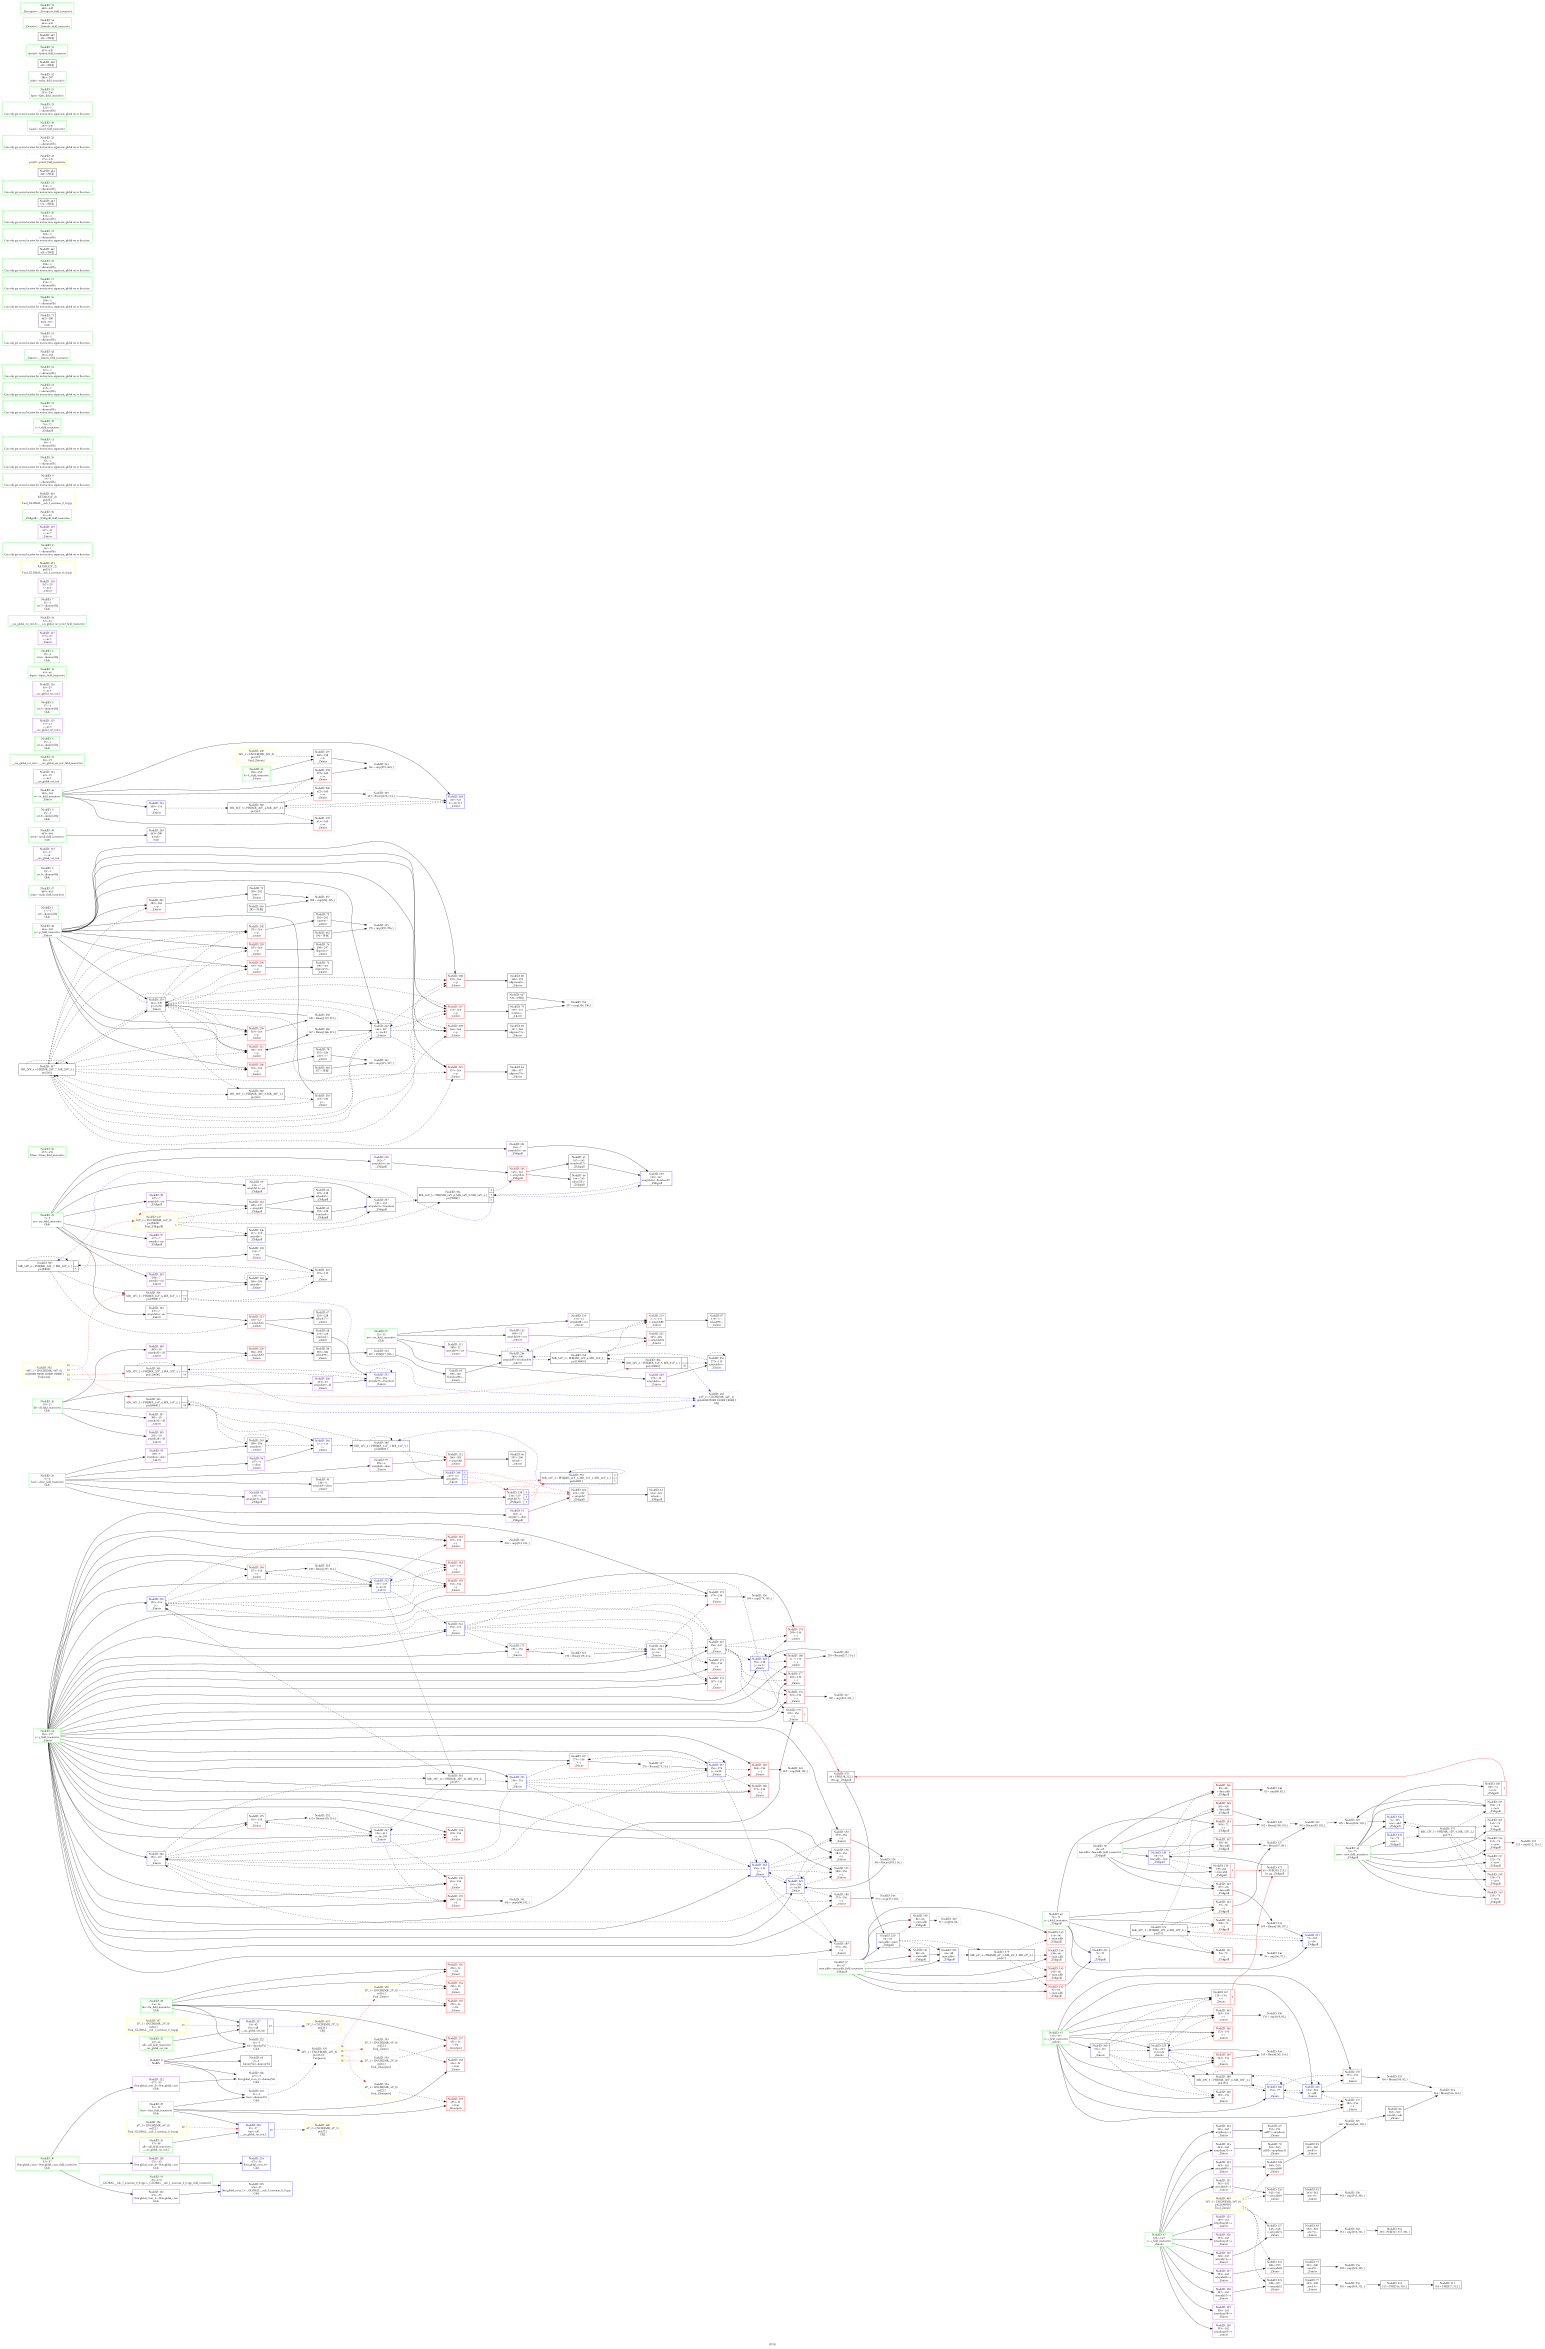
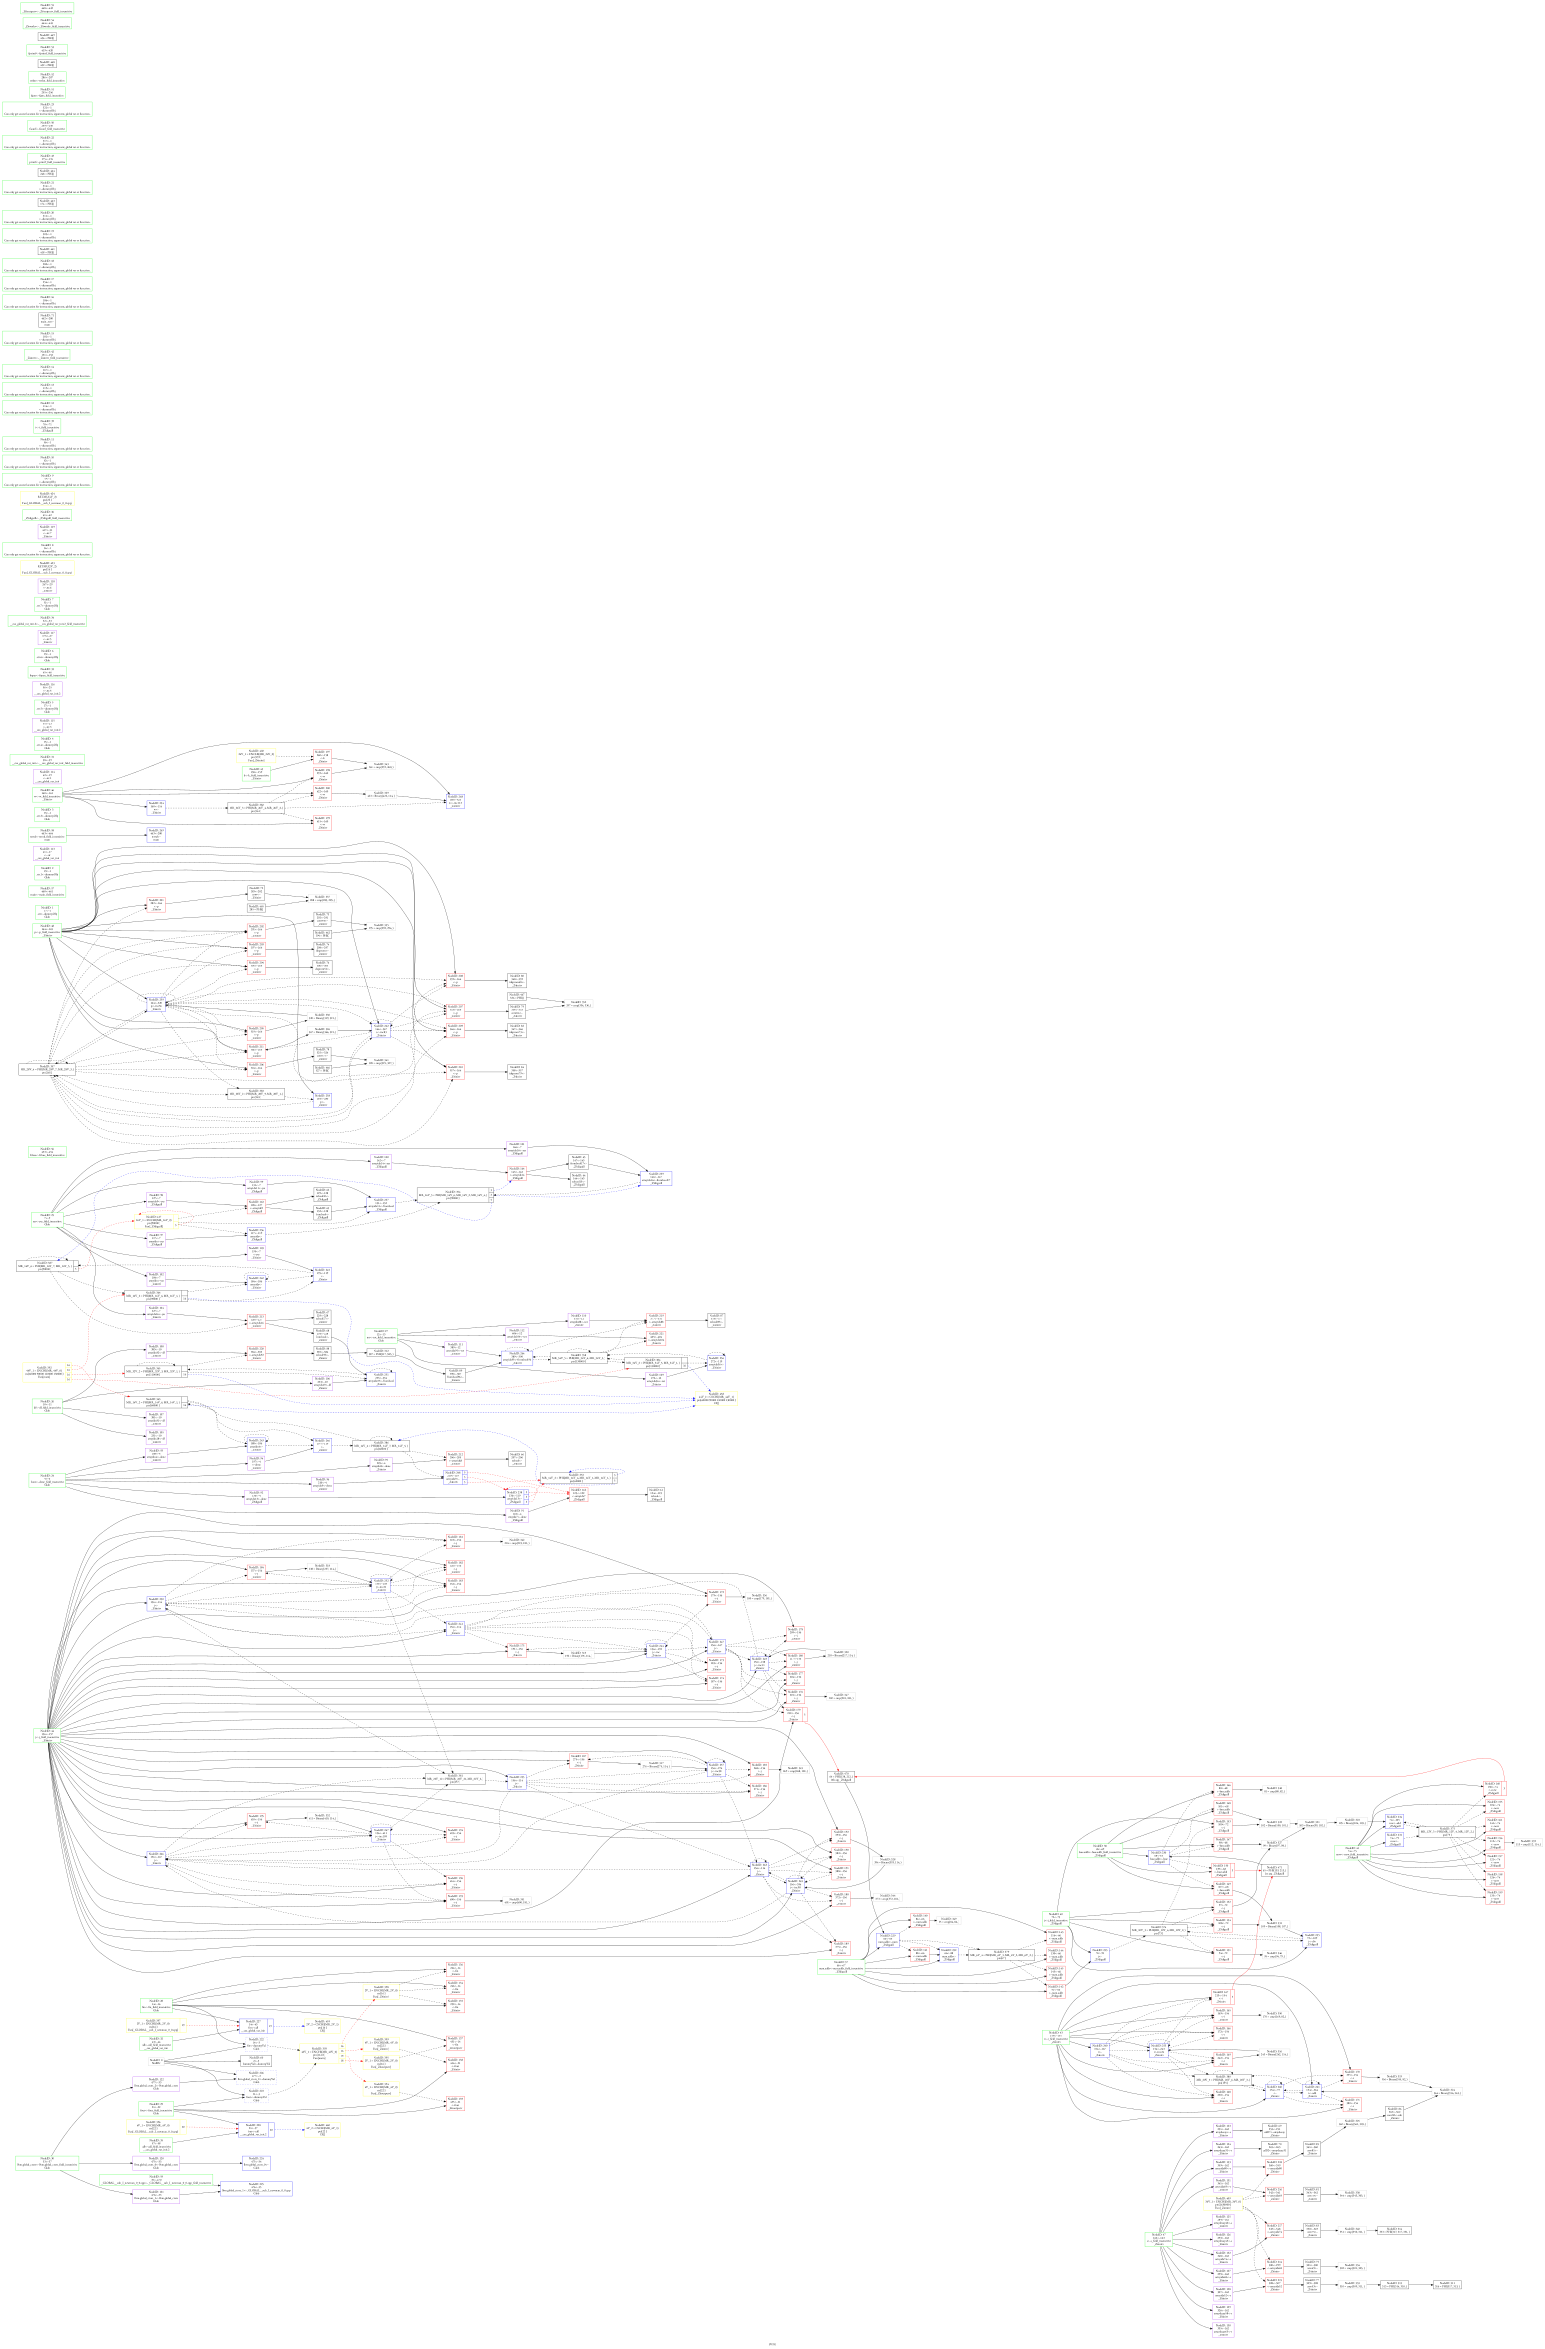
node "NodeID: 49": color yellow -> green
edge "NodeID: 268" -> "NodeID: 382": removed
edge "NodeID: 155" -> "NodeID: 323": removed
edge "NodeID: 375" -> "NodeID: 160": added
edge "NodeID: 265" -> "NodeID: 191": reversed
